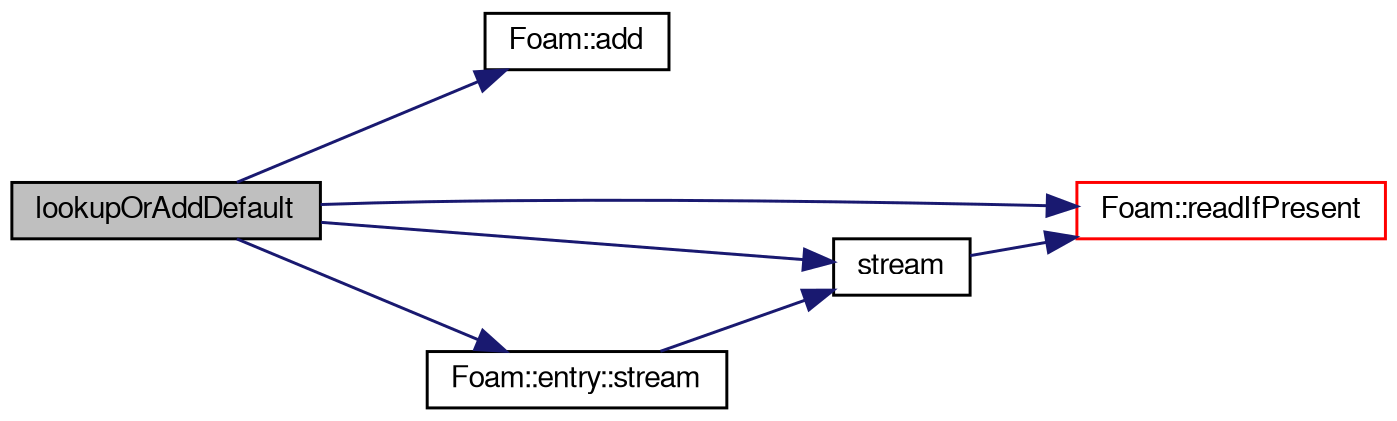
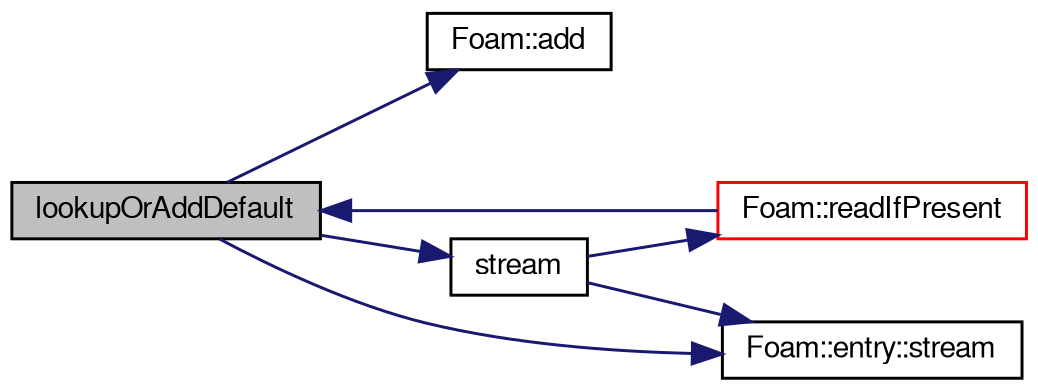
edge "lookupOrAddDefault" -> "Foam::readIfPresent": reversed
edge "Foam::entry::stream" -> "stream": reversed
